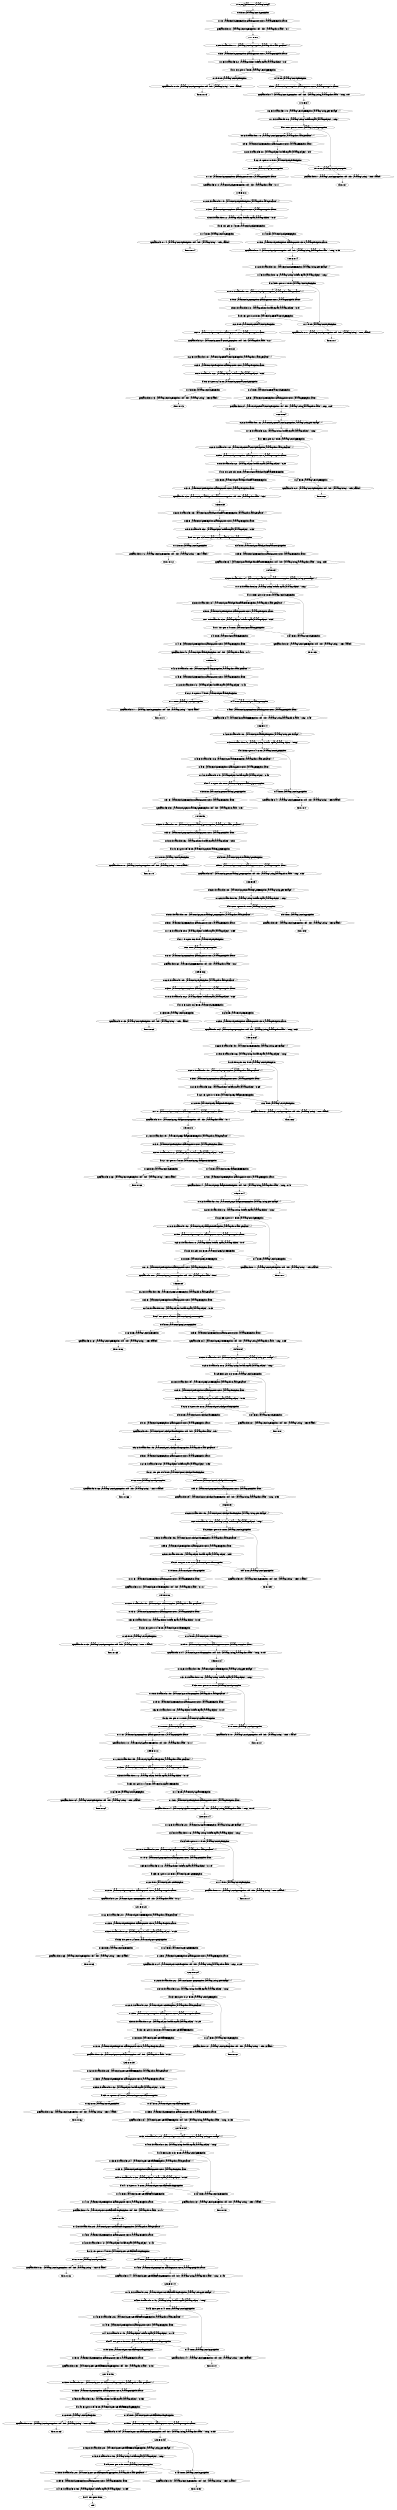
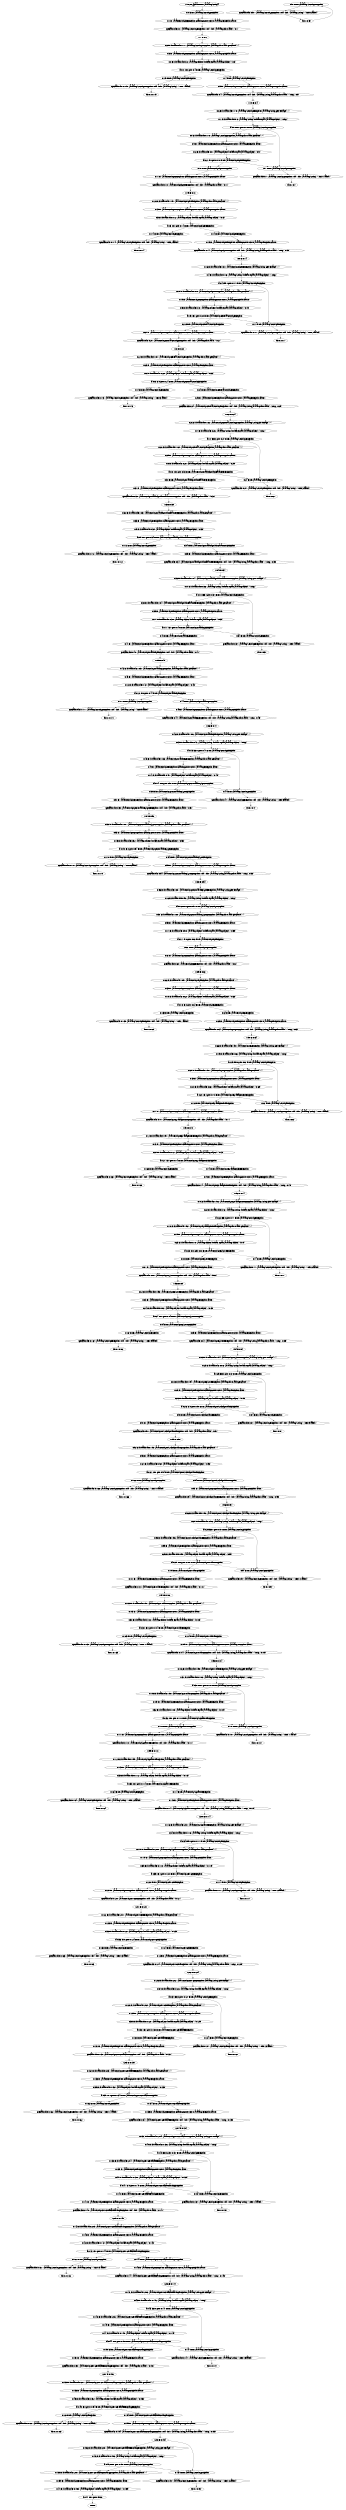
edge "if $z16 == 0 goto $r57 = new java.lang.SecurityException" -> "$r57 = new java.lang.SecurityException": now "throw $r57" -> "$r57 = new java.lang.SecurityException"
node "void": label "void" -> "return"
